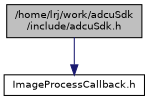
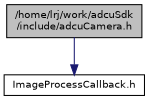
node "/home/lrj/work/adcuSdk /include/adcuSdk.h": label "/home/lrj/work/adcuSdk /include/adcuSdk.h" -> "/home/lrj/work/adcuSdk /include/adcuCamera.h"
